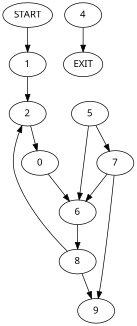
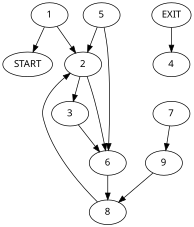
edge "START" -> "1": reversed
edge "4" -> "EXIT": reversed
edge "5" -> "7": now "5" -> "2"
node "0": label "0" -> "3"
edge "7" -> "6": now "2" -> "6"
edge "8" -> "9": reversed
